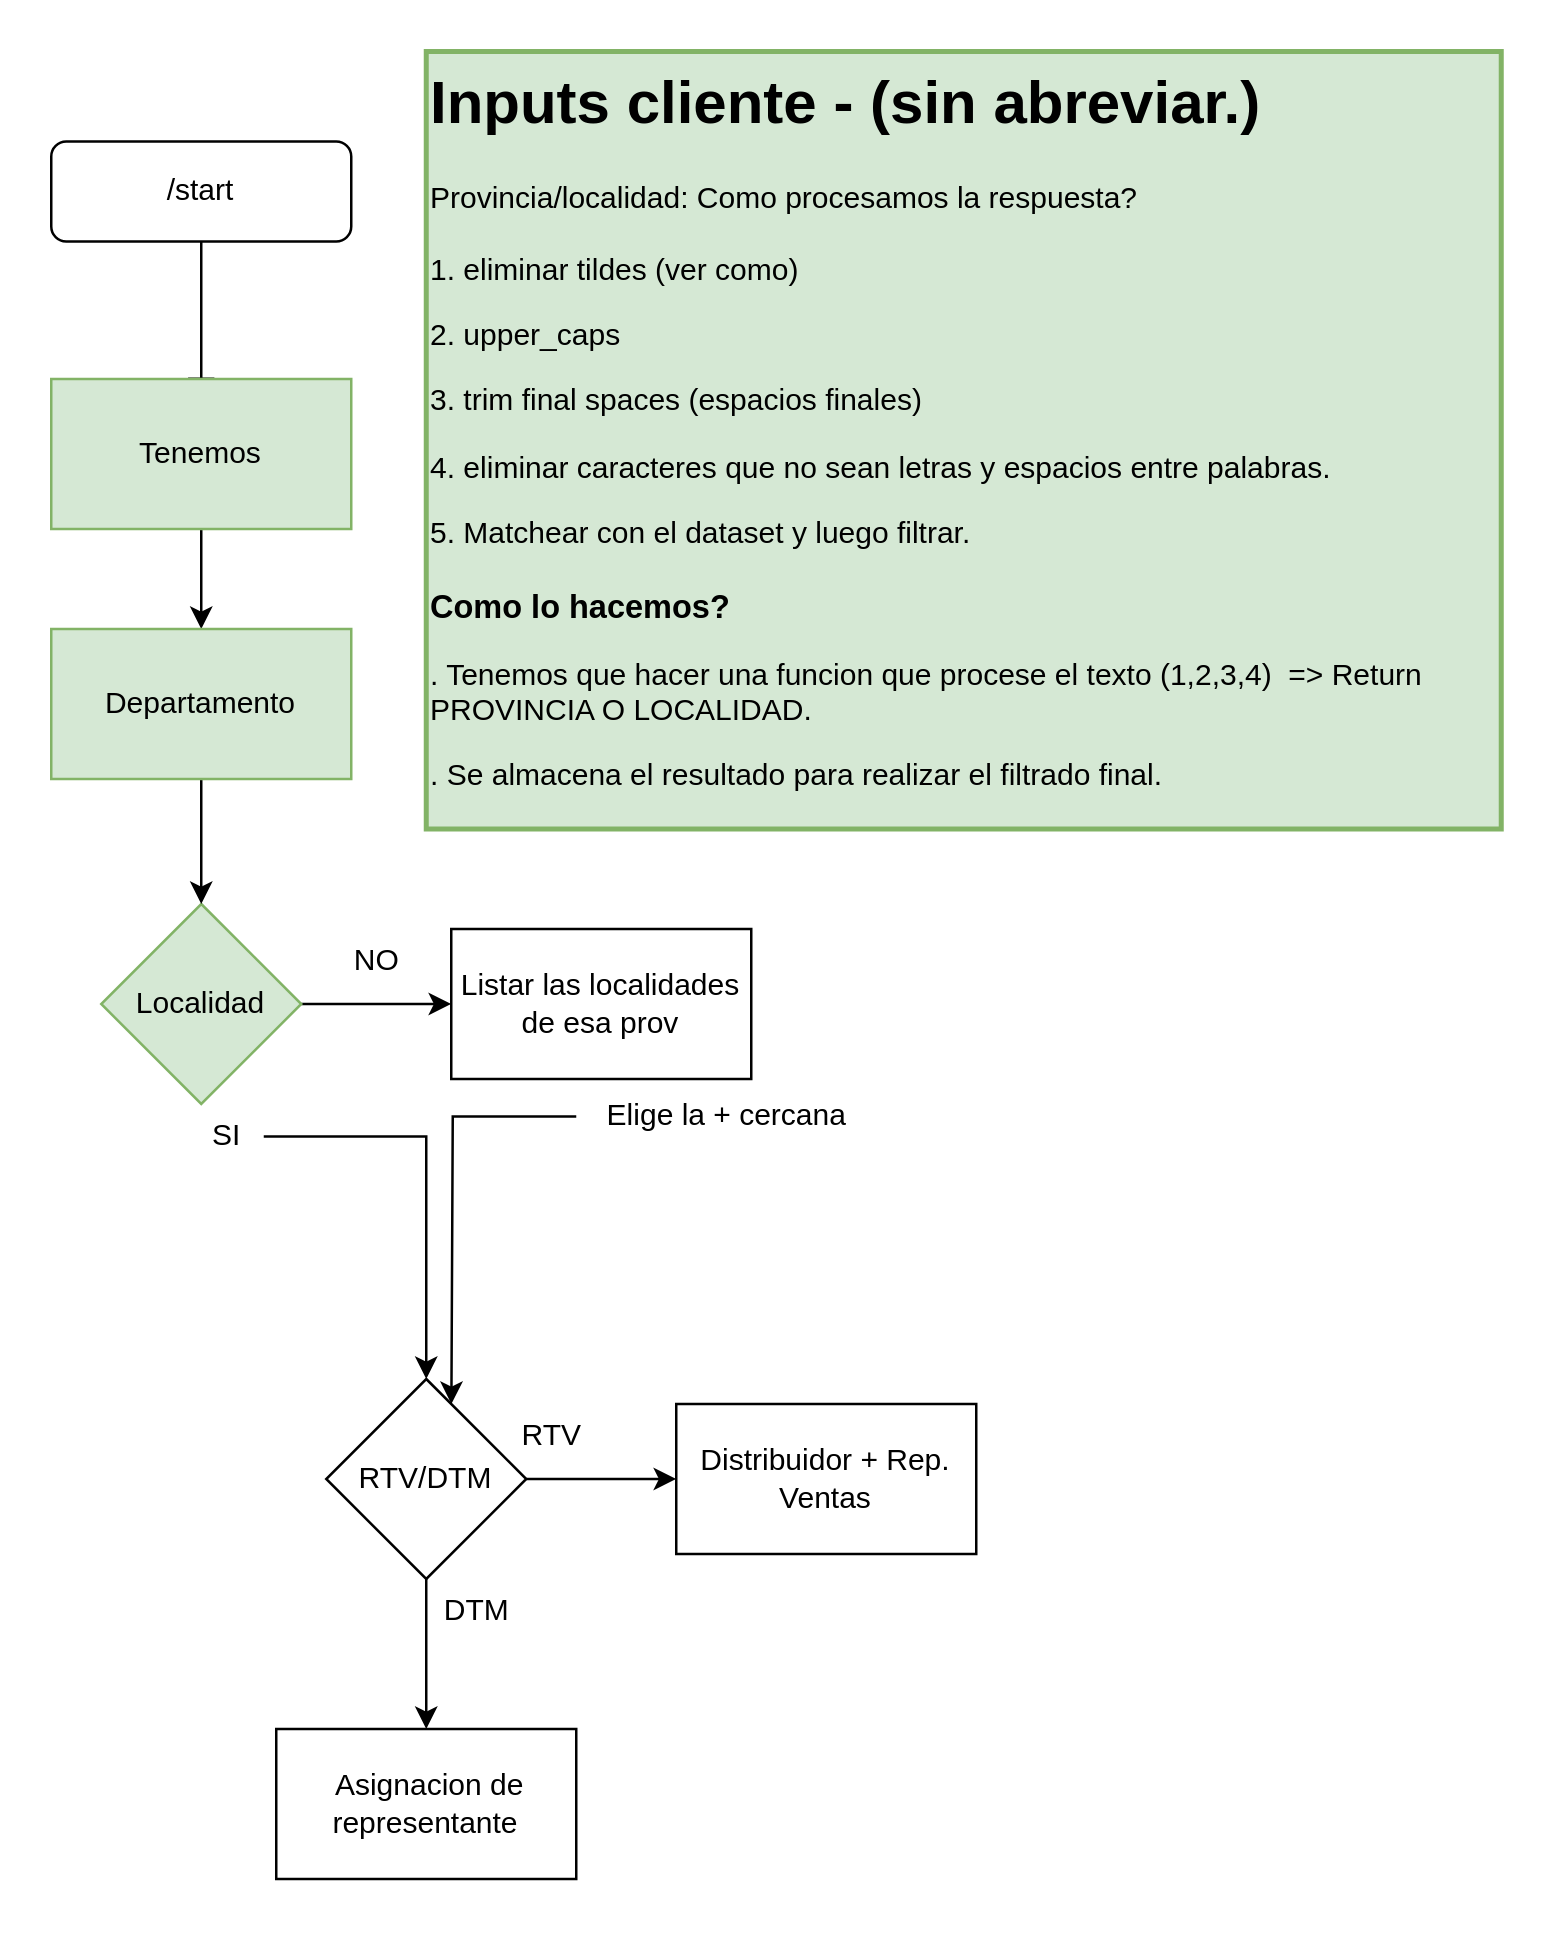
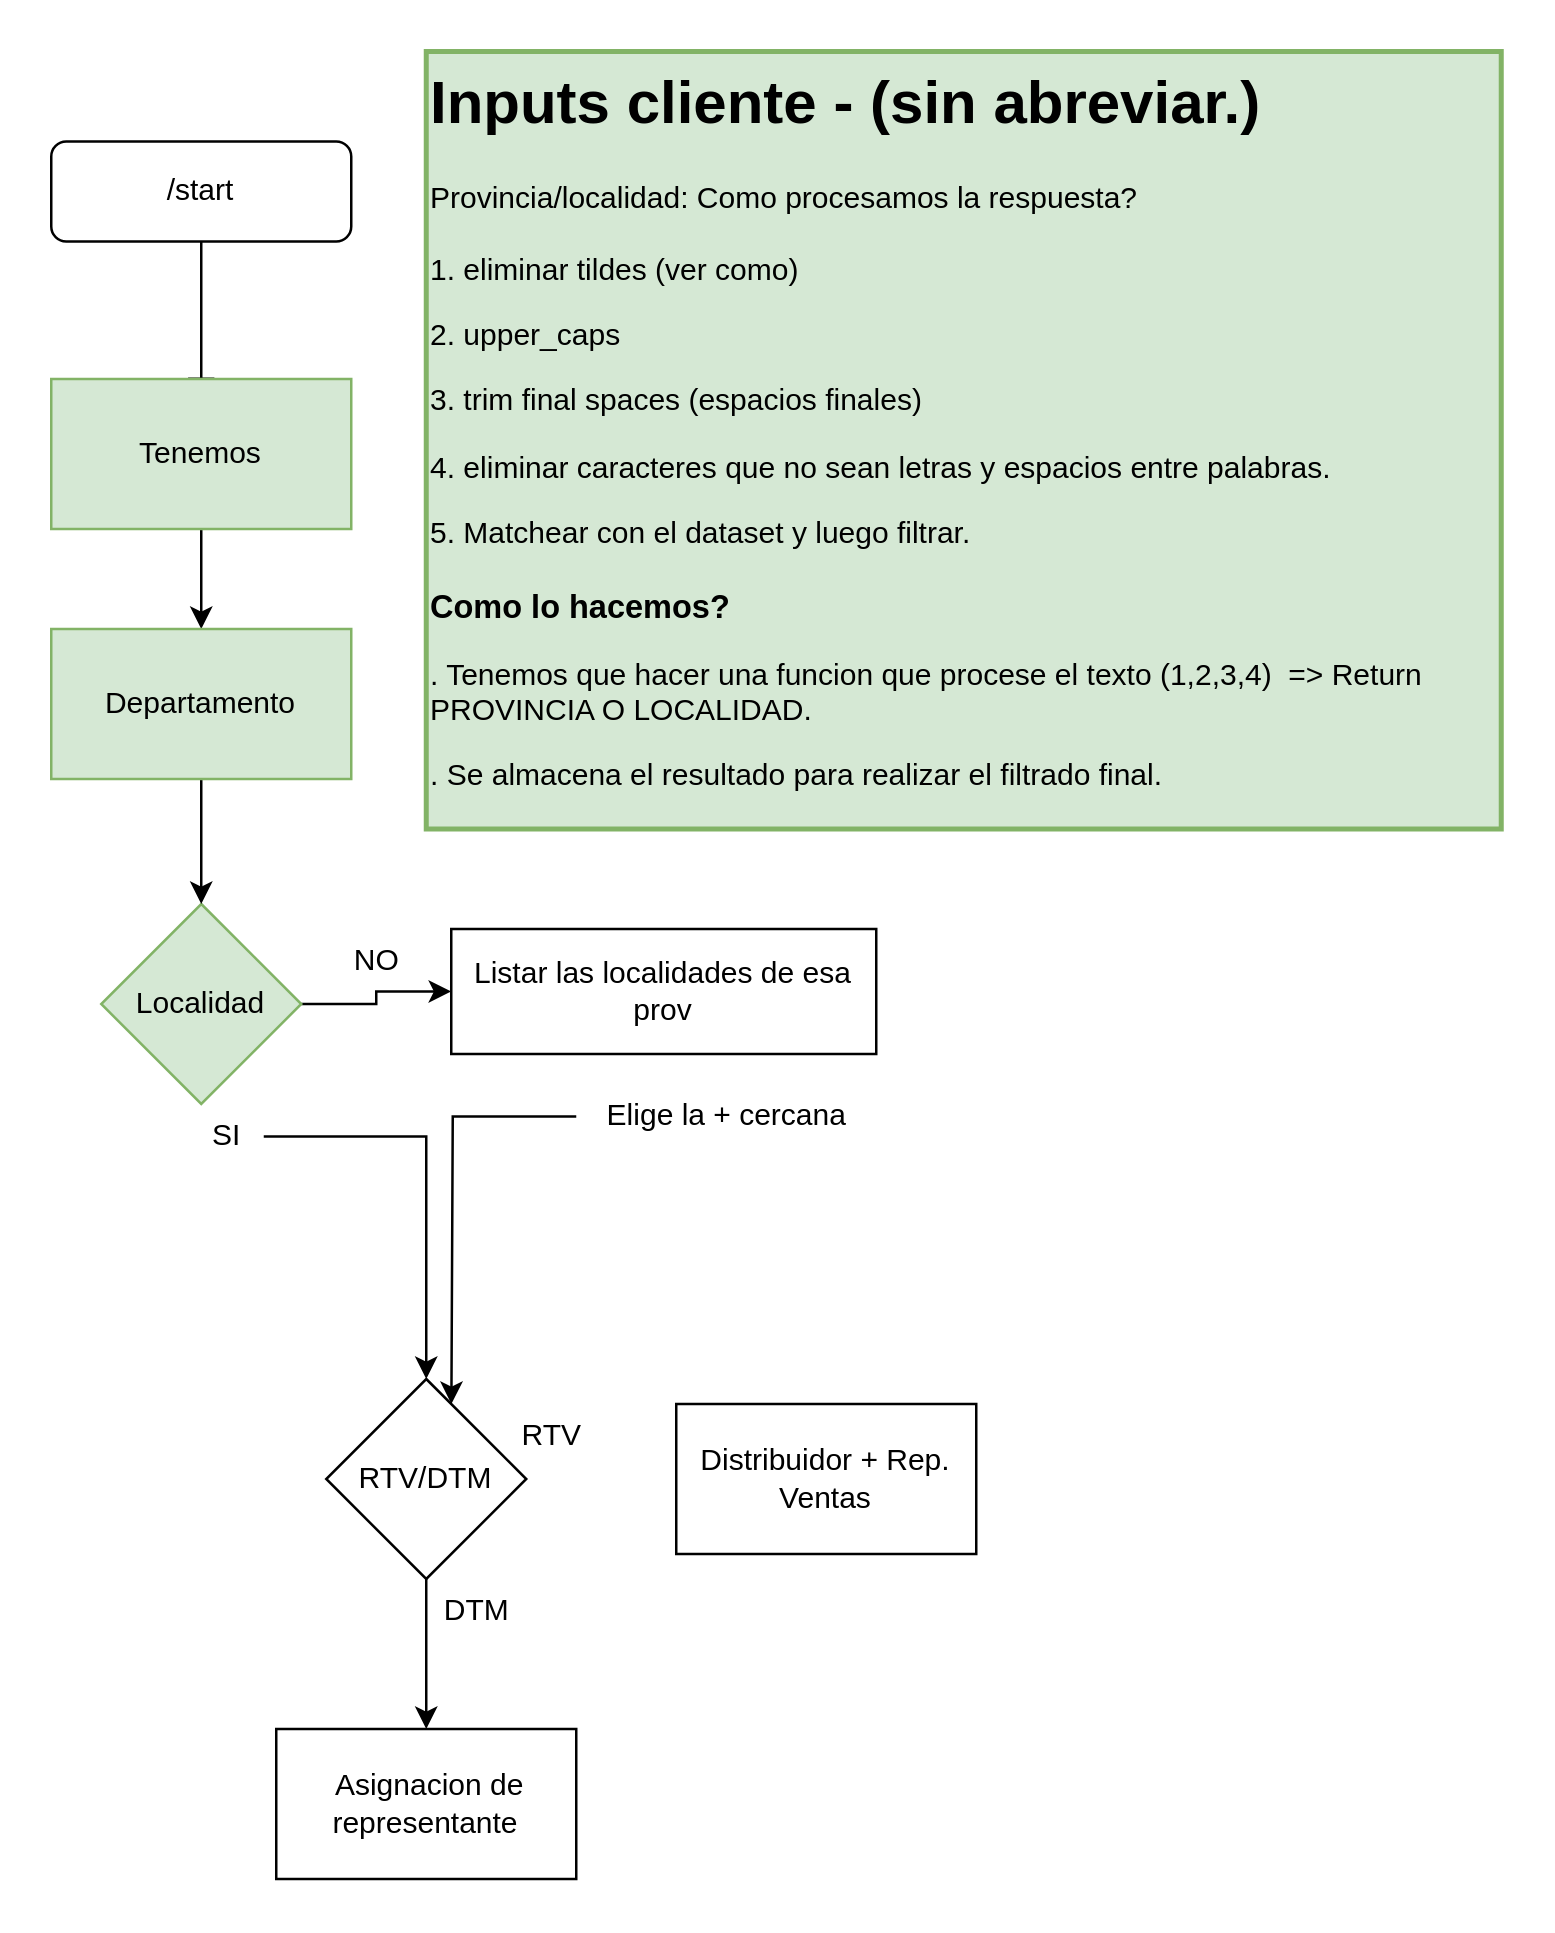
node "Listar las localidades de esa prov": size 300x150 -> 425x125
edge "RTV/DTM" -> "Distribuidor + Rep. Ventas": removed
